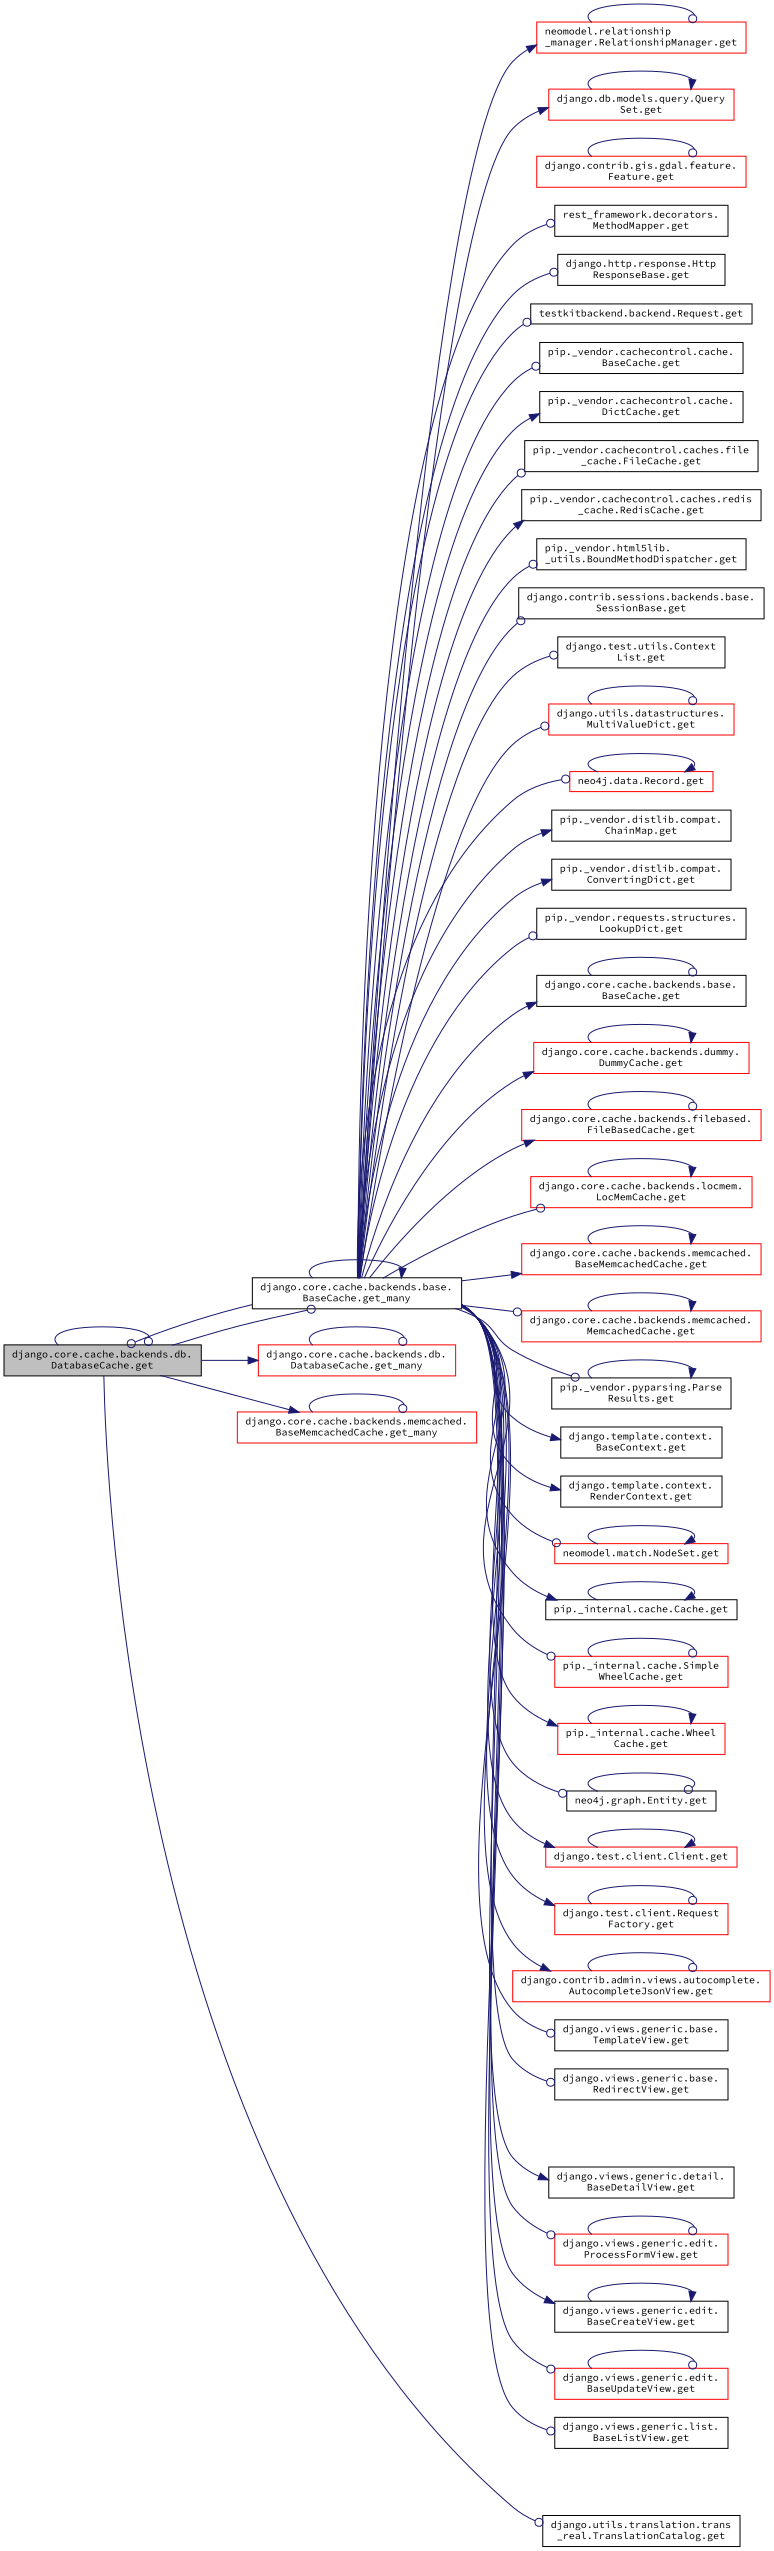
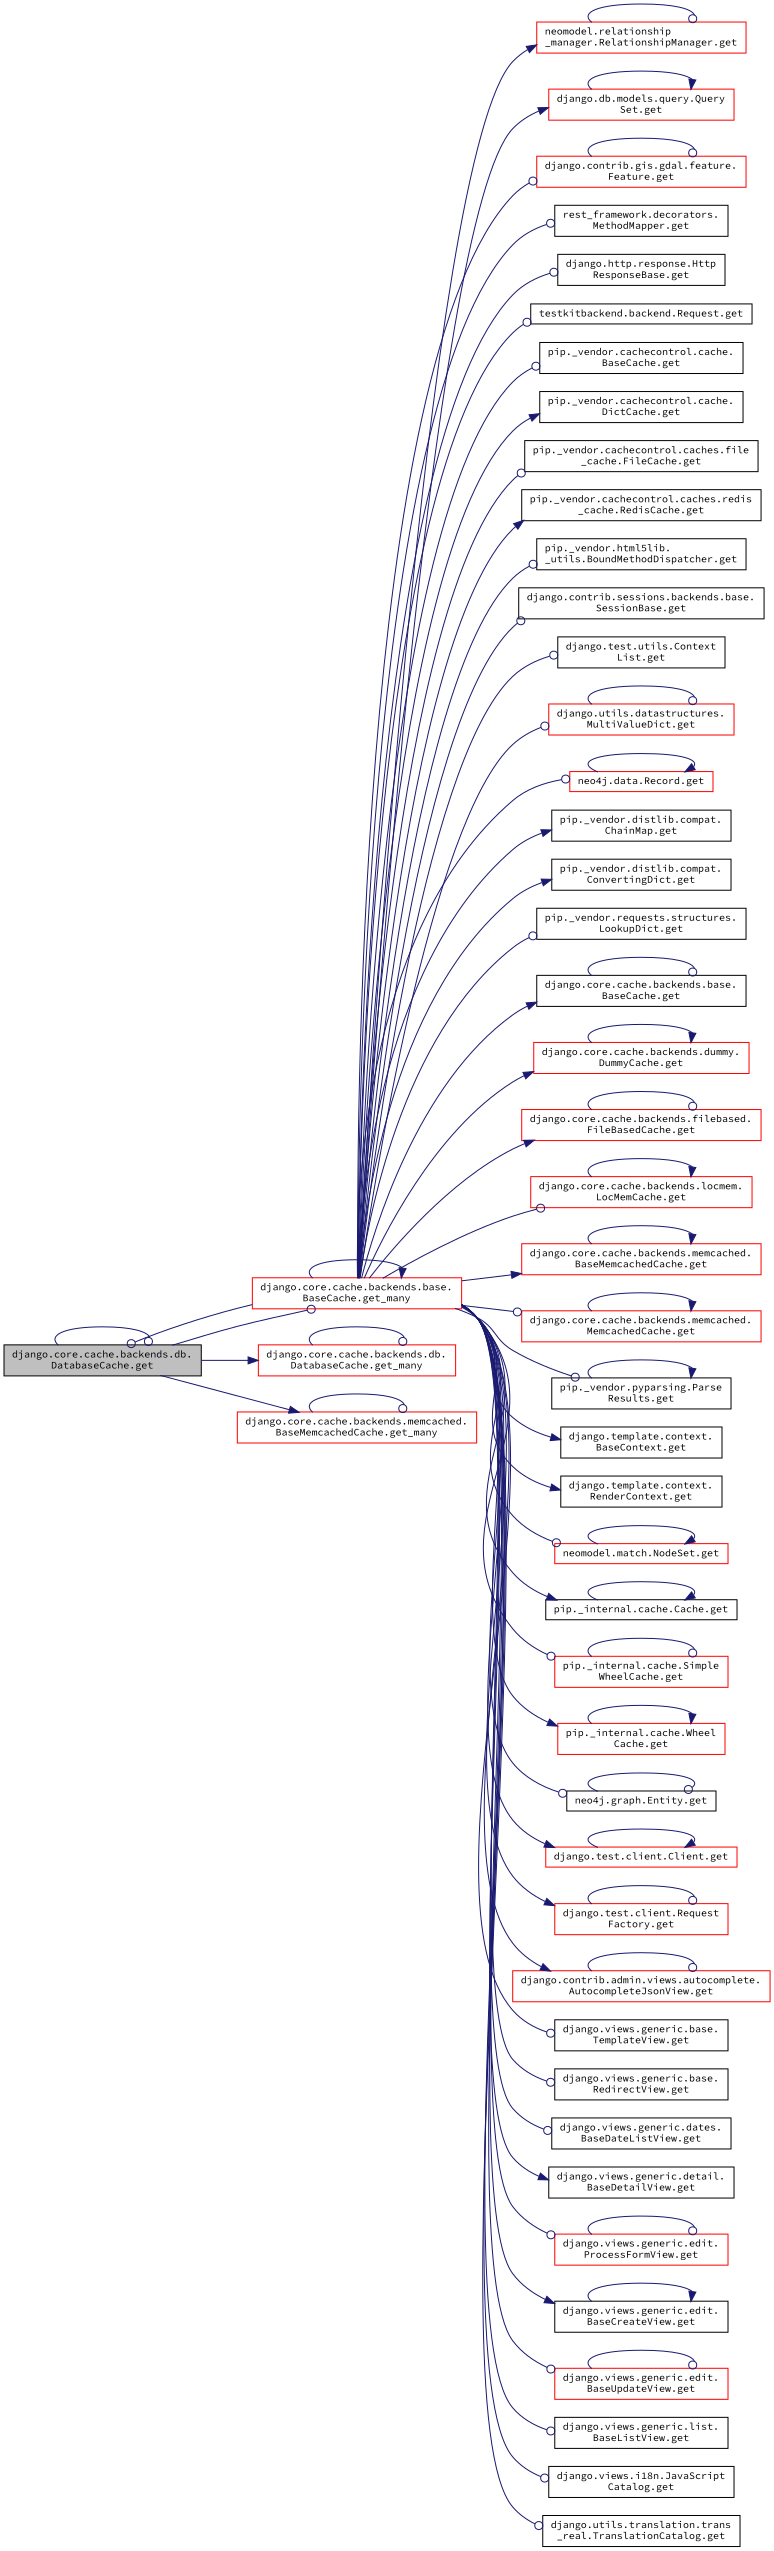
edge "django.core.cache.backends.base. BaseCache.get_many" -> "django.contrib.gis.gdal.feature. Feature.get": added
node "django.core.cache.backends.base. BaseCache.get_many": color black -> red
edge "django.core.cache.backends.db. DatabaseCache.get" -> "django.utils.translation.trans _real.TranslationCatalog.get": now "django.core.cache.backends.base. BaseCache.get_many" -> "django.utils.translation.trans _real.TranslationCatalog.get"
node "django.views.generic.dates. BaseDateListView.get": added
node "django.views.i18n.JavaScript Catalog.get": added
